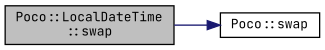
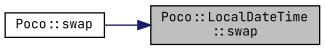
edge "Poco::LocalDateTime ::swap" -> "Poco::swap": reversed
